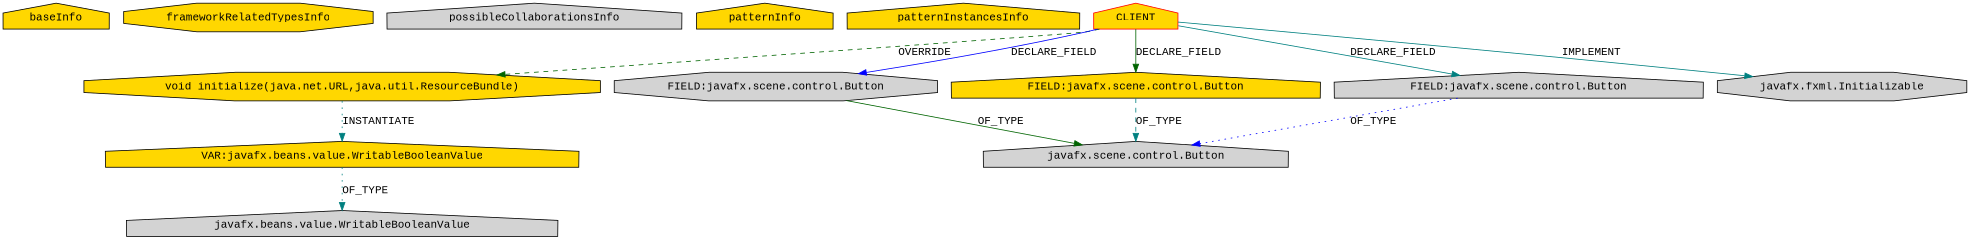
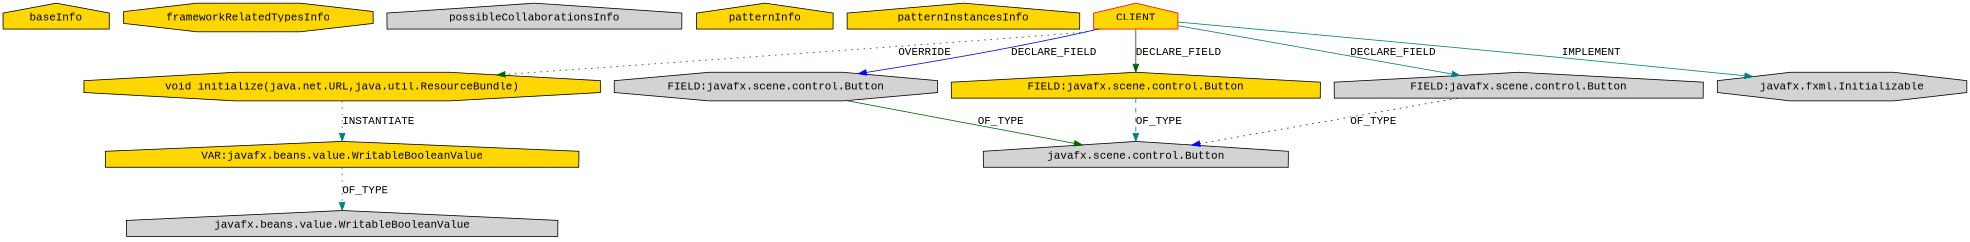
edge "CLIENT" -> "void initialize(java.net.URL,java.util.ResourceBundle)": style dashed -> dotted
